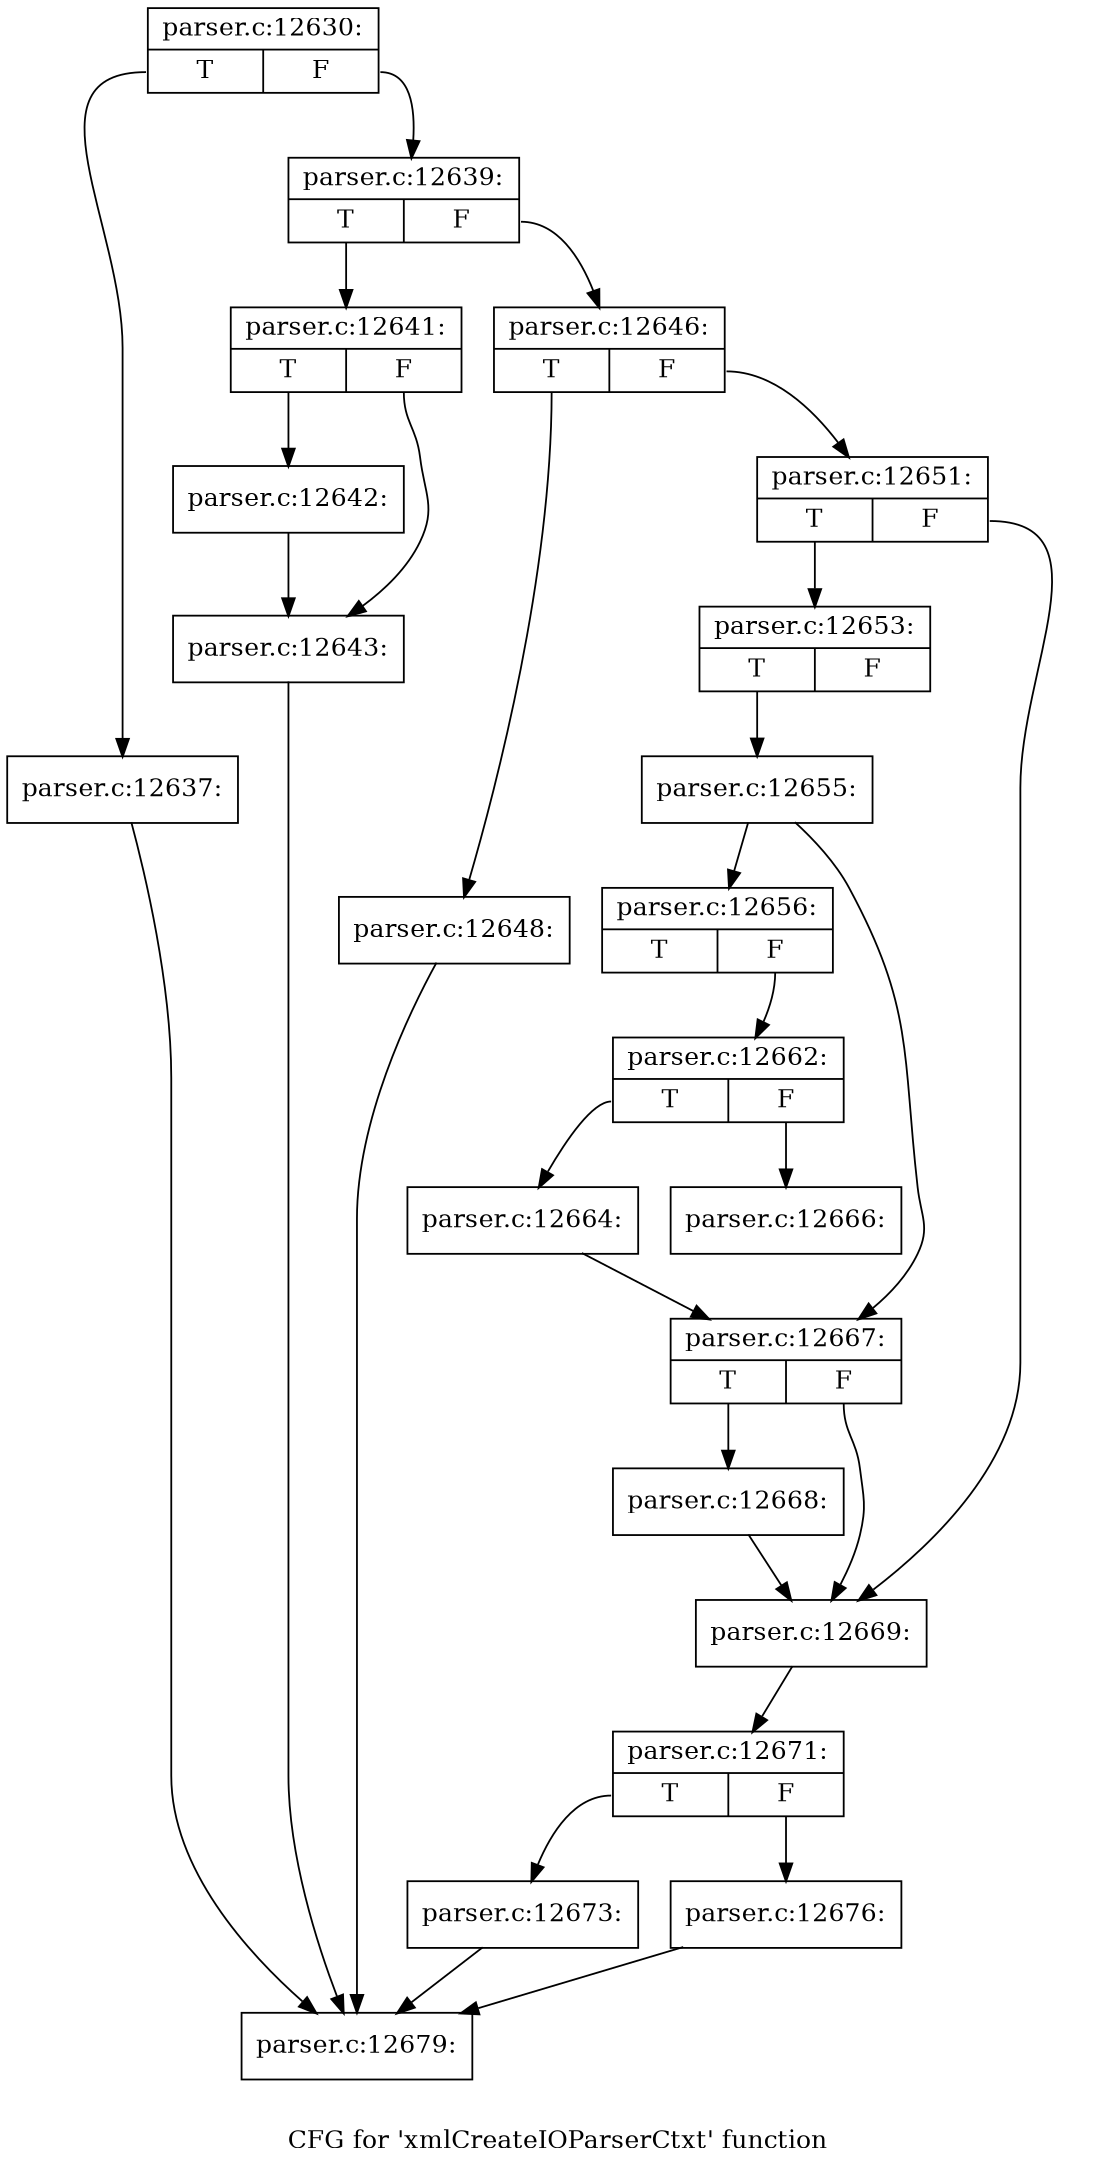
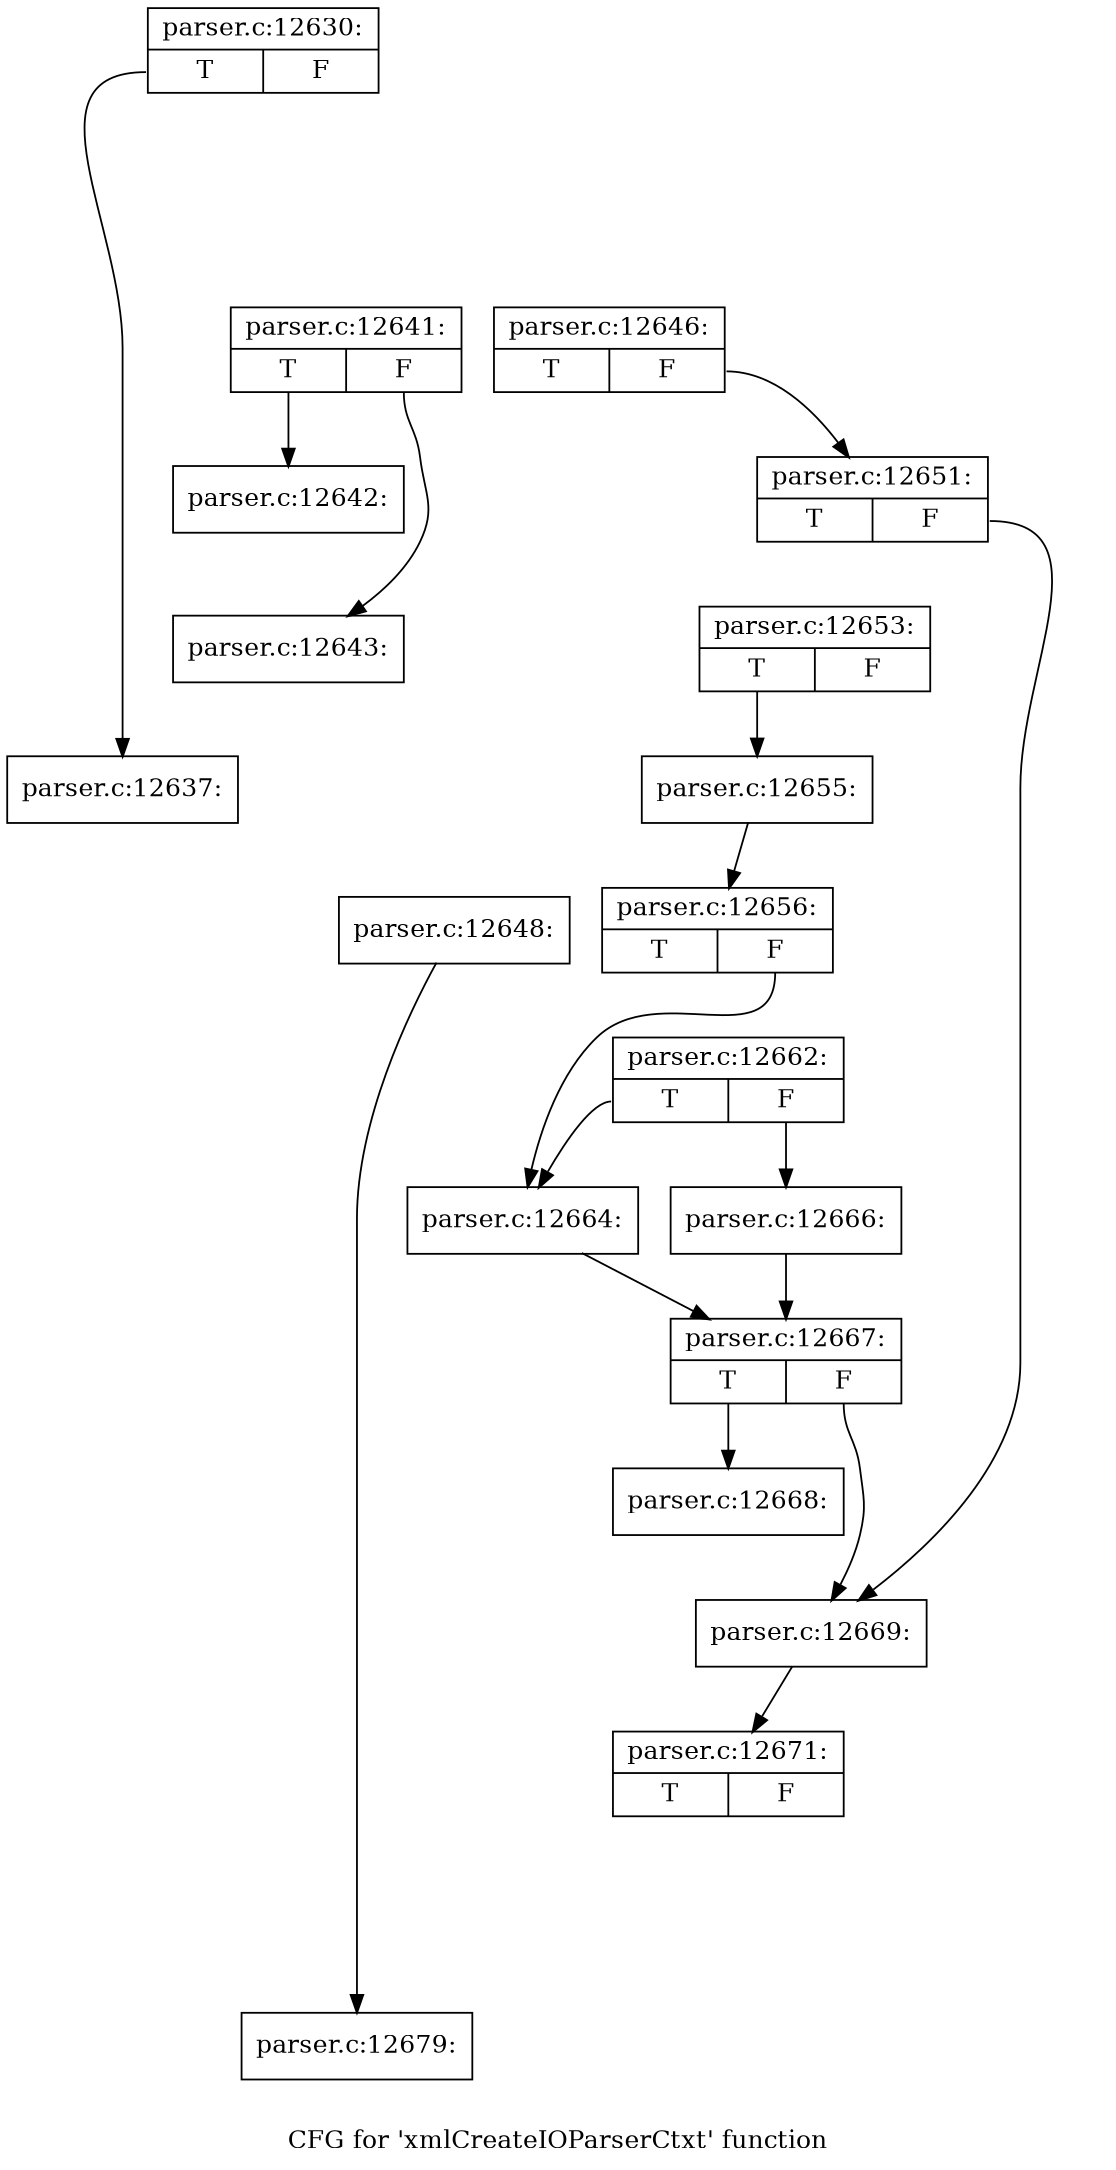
node "parser.c:12639:": removed
edge "parser.c:12642:" -> "parser.c:12643:": removed
edge "parser.c:12651:" -> "parser.c:12653:": removed
edge "parser.c:12646:" -> "parser.c:12648:": removed
edge "parser.c:12656:" -> "parser.c:12662:": now "parser.c:12656:" -> "parser.c:12664:"
edge "parser.c:12655:" -> "parser.c:12667:": now "parser.c:12666:" -> "parser.c:12667:"
edge "parser.c:12643:" -> "parser.c:12679:": removed
edge "parser.c:12637:" -> "parser.c:12679:": removed
edge "parser.c:12668:" -> "parser.c:12669:": removed
node "parser.c:12673:": removed
node "parser.c:12676:": removed
